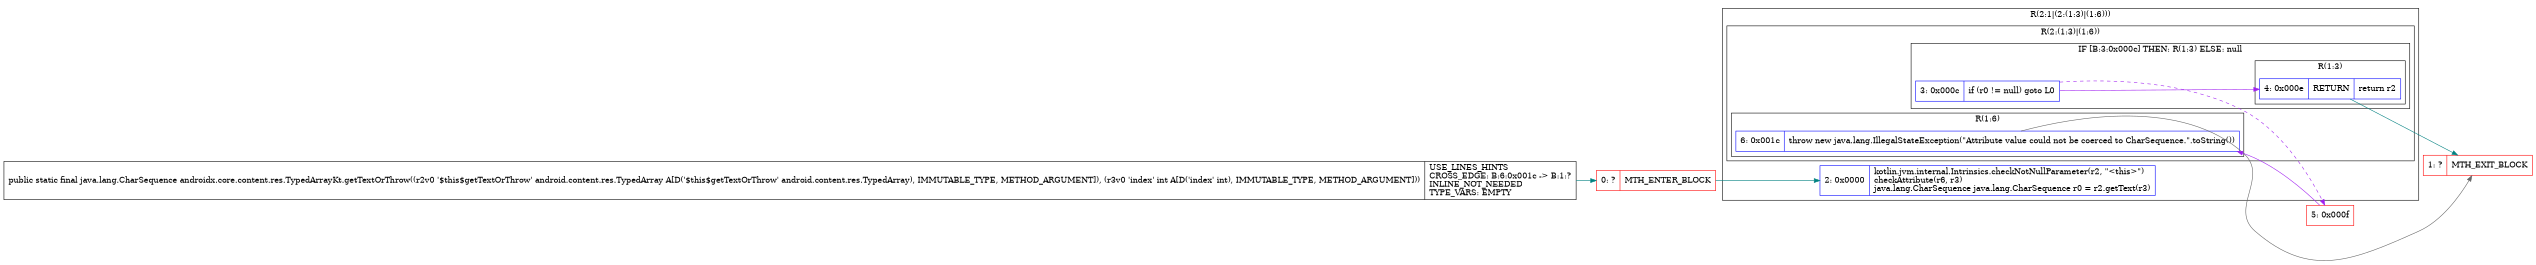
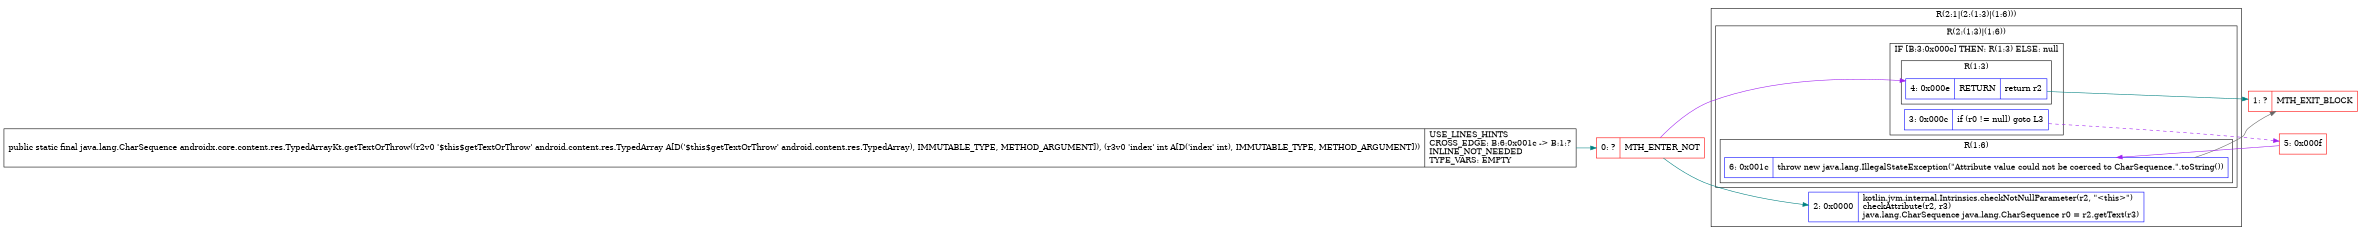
edge "3: 0x000c" -> "4: 0x000e": now "0: ?" -> "4: 0x000e"
node "3: 0x000c": text "if (r0 != null) goto L0" -> "if (r0 != null) goto L3"
node "0: ?": text "MTH_ENTER_BLOCK" -> "MTH_ENTER_NOT"
node "2: 0x0000": text "checkAttribute(r6, r3)" -> "checkAttribute(r2, r3)"
